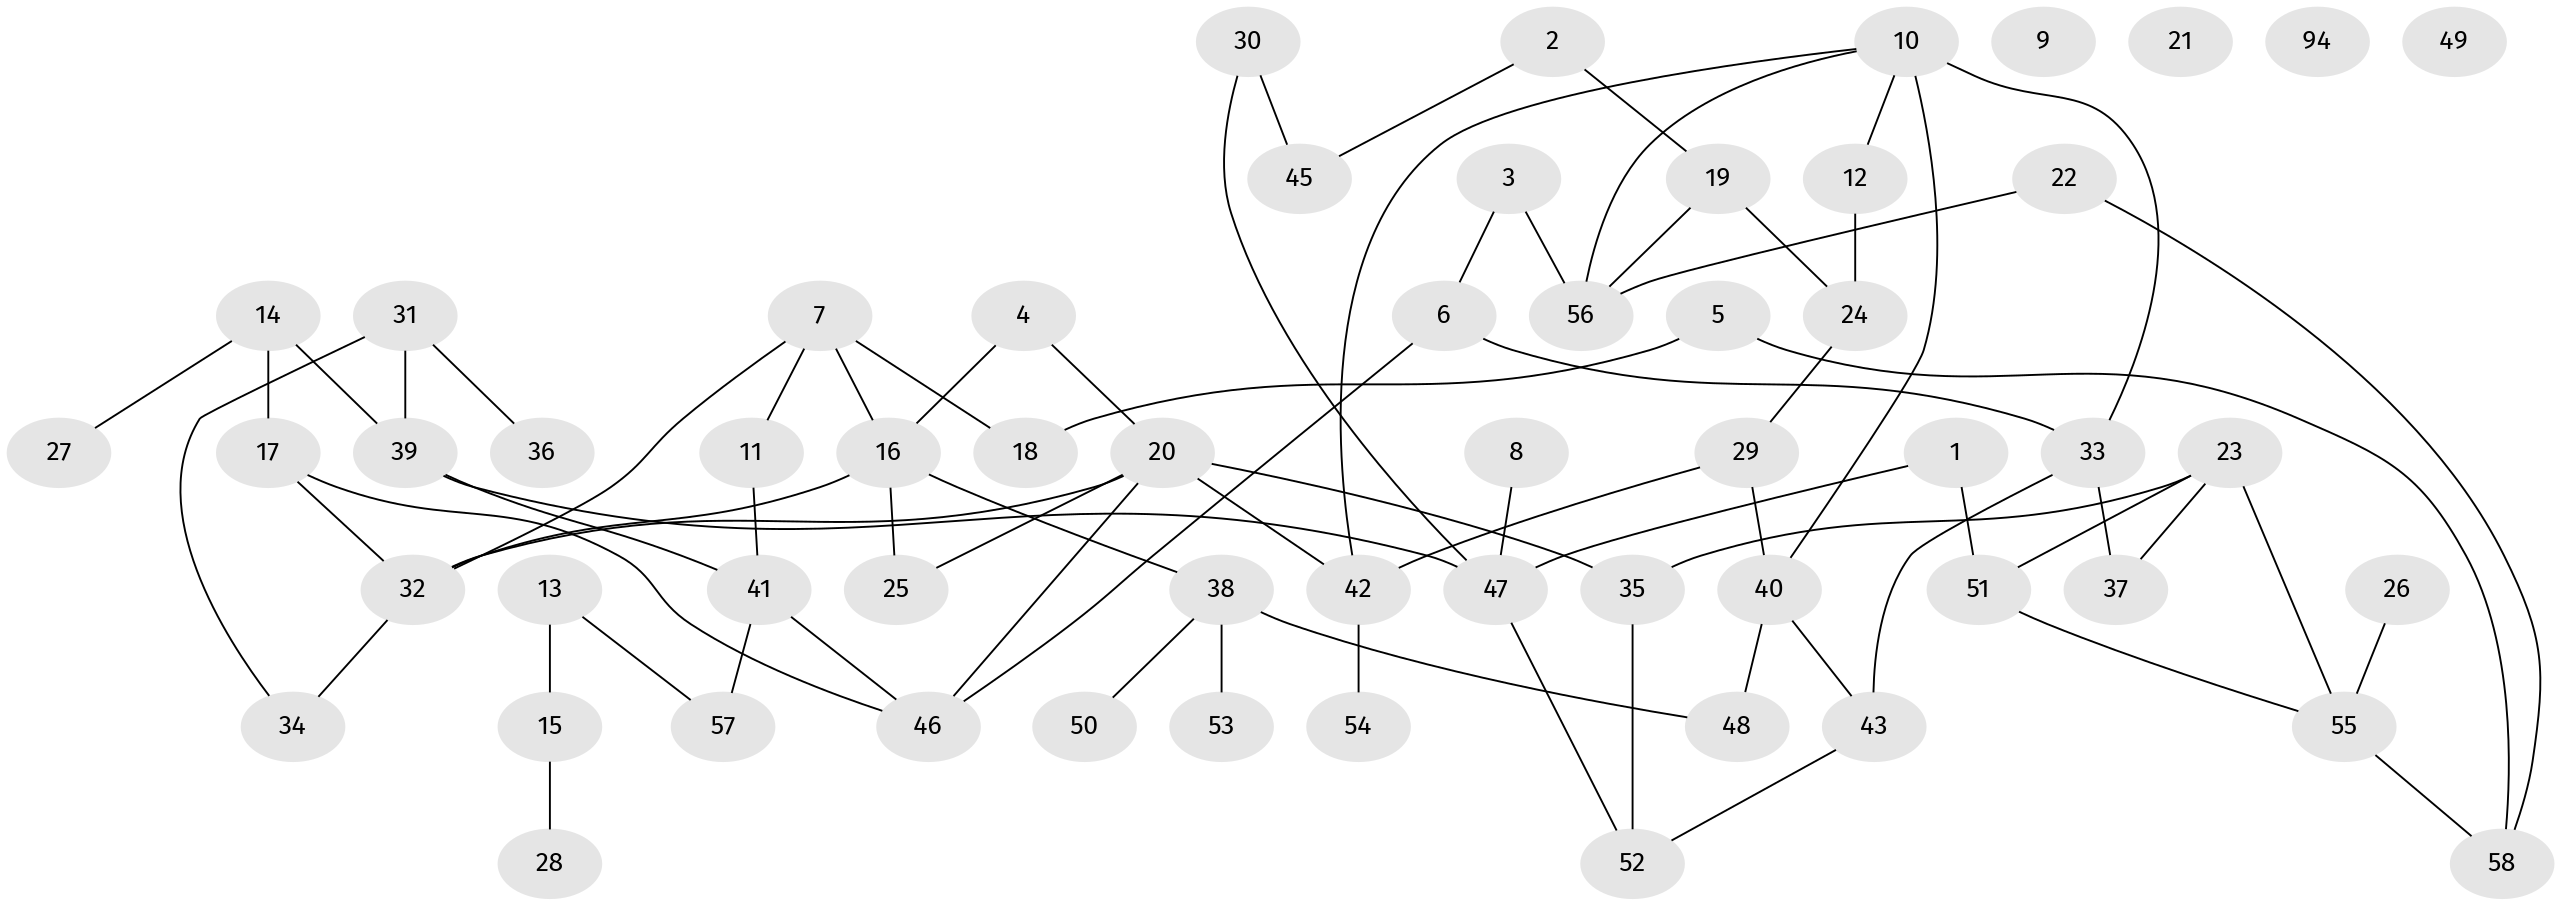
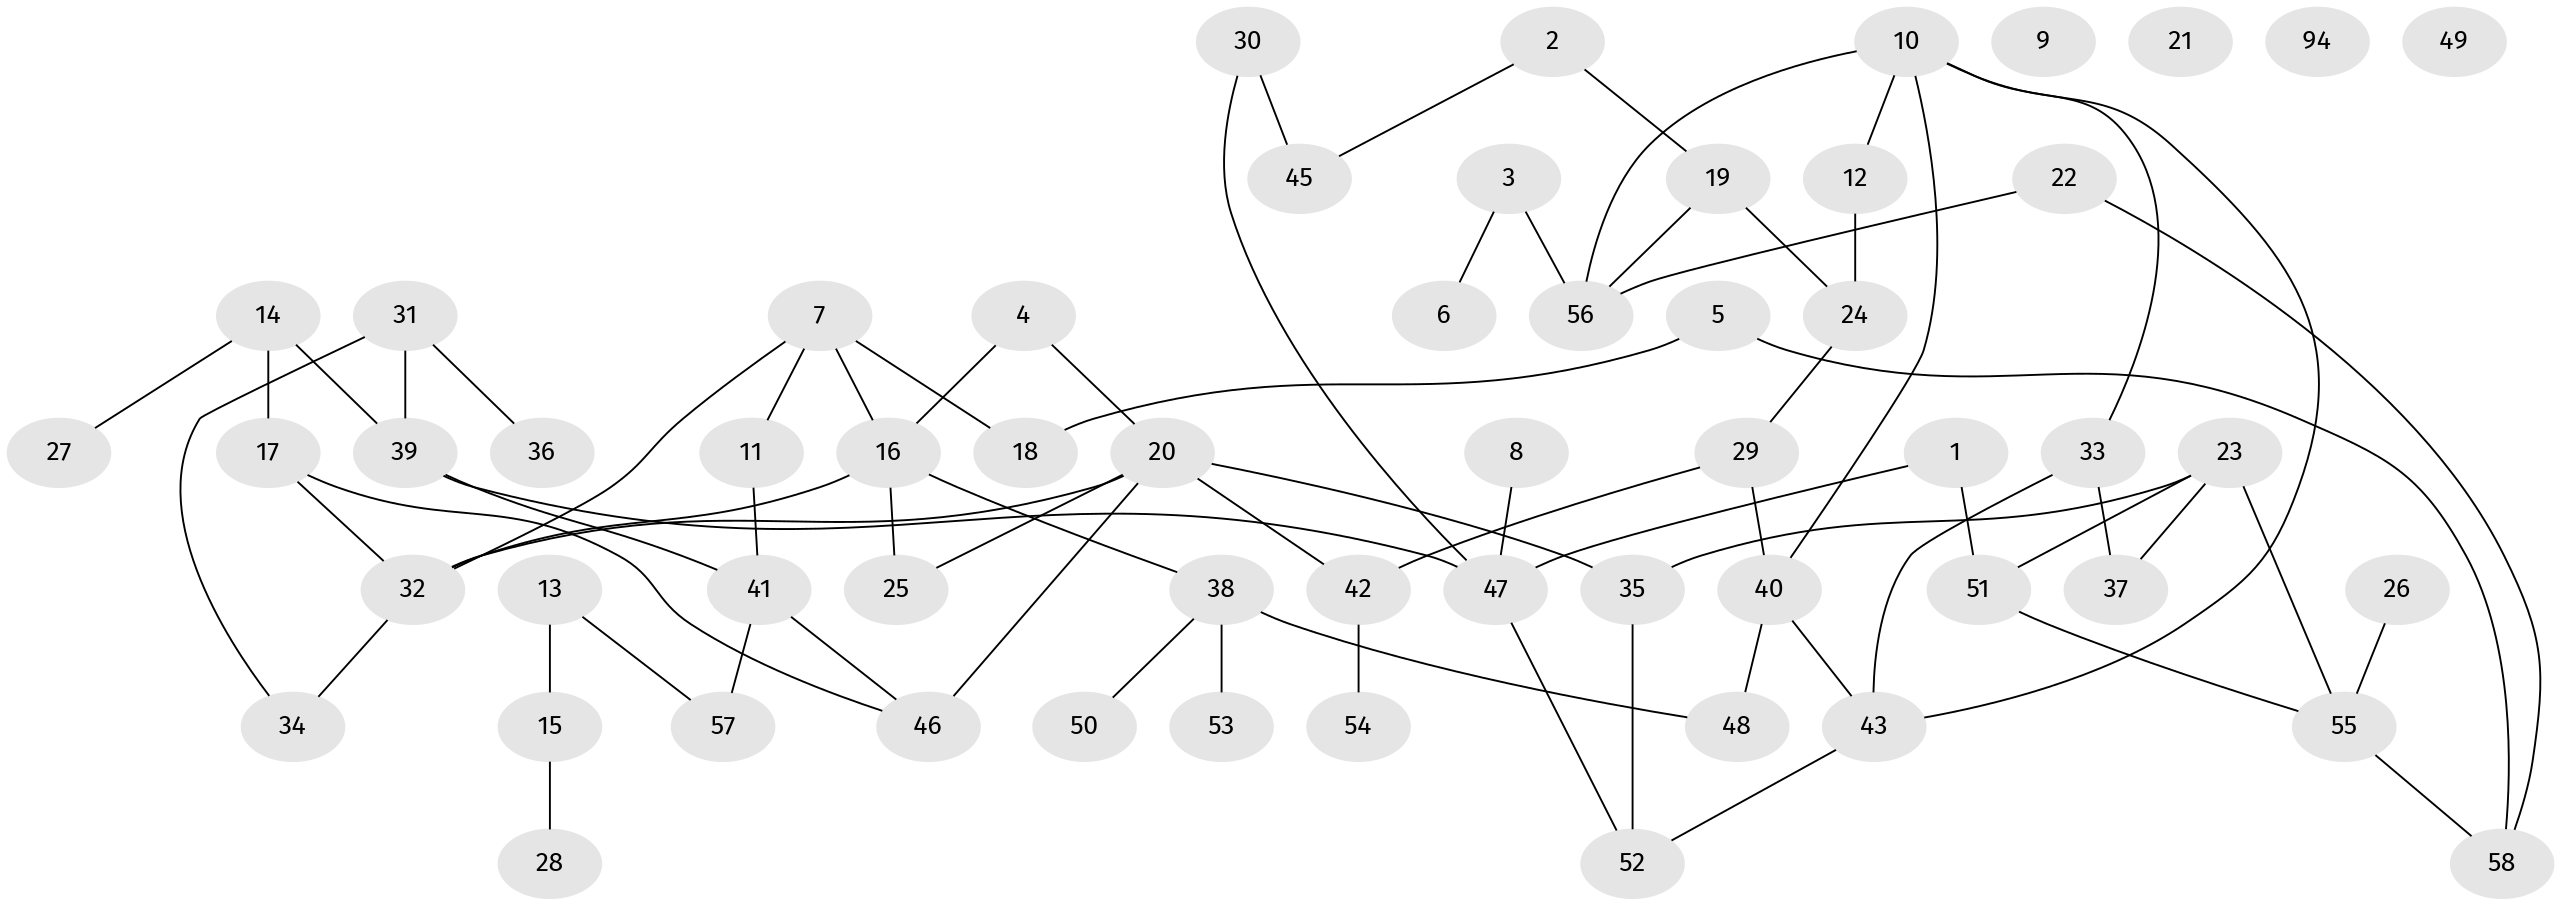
edge "10" -- "42": now "10" -- "43"
edge "6" -- "33": removed
edge "6" -- "46": removed
